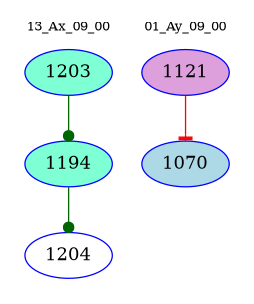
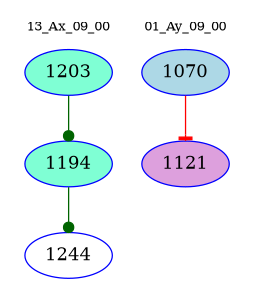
edge "1121" -> "1070": reversed
node "1204": label "1204" -> "1244"
